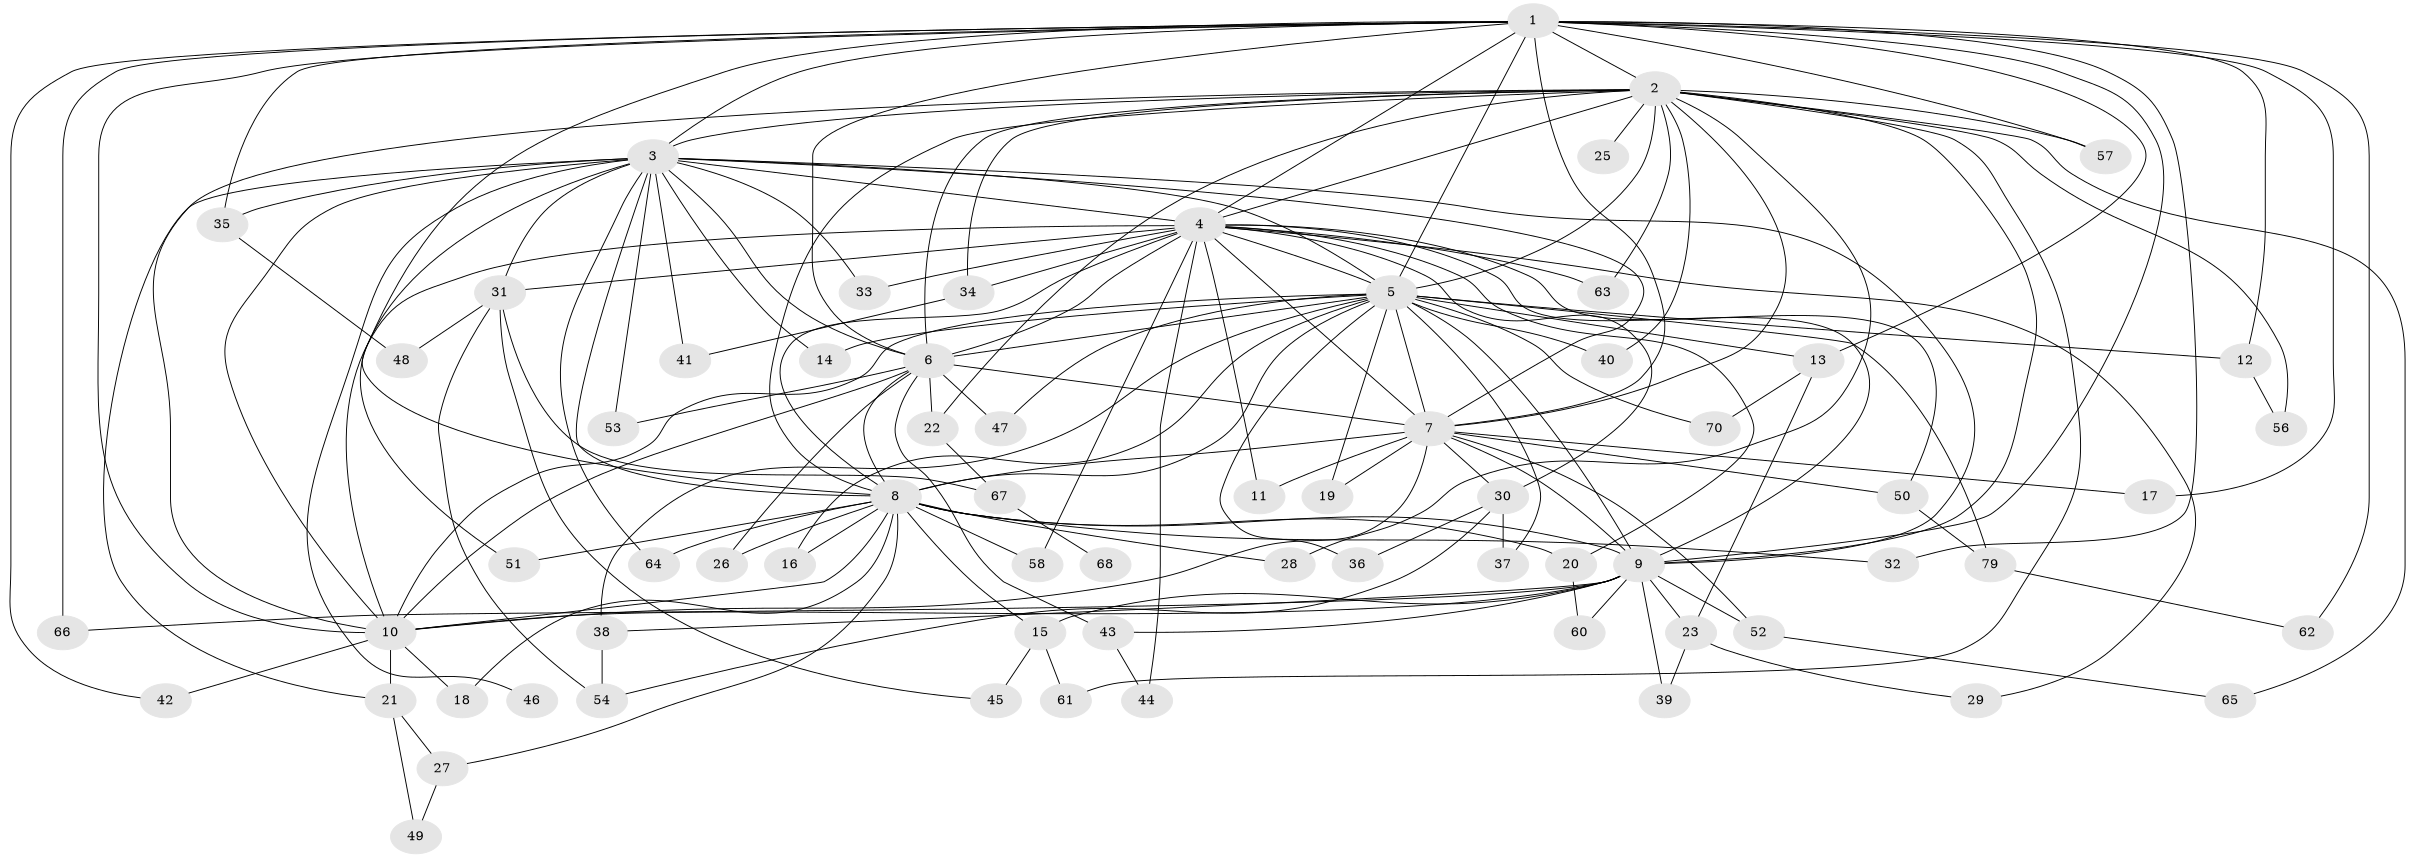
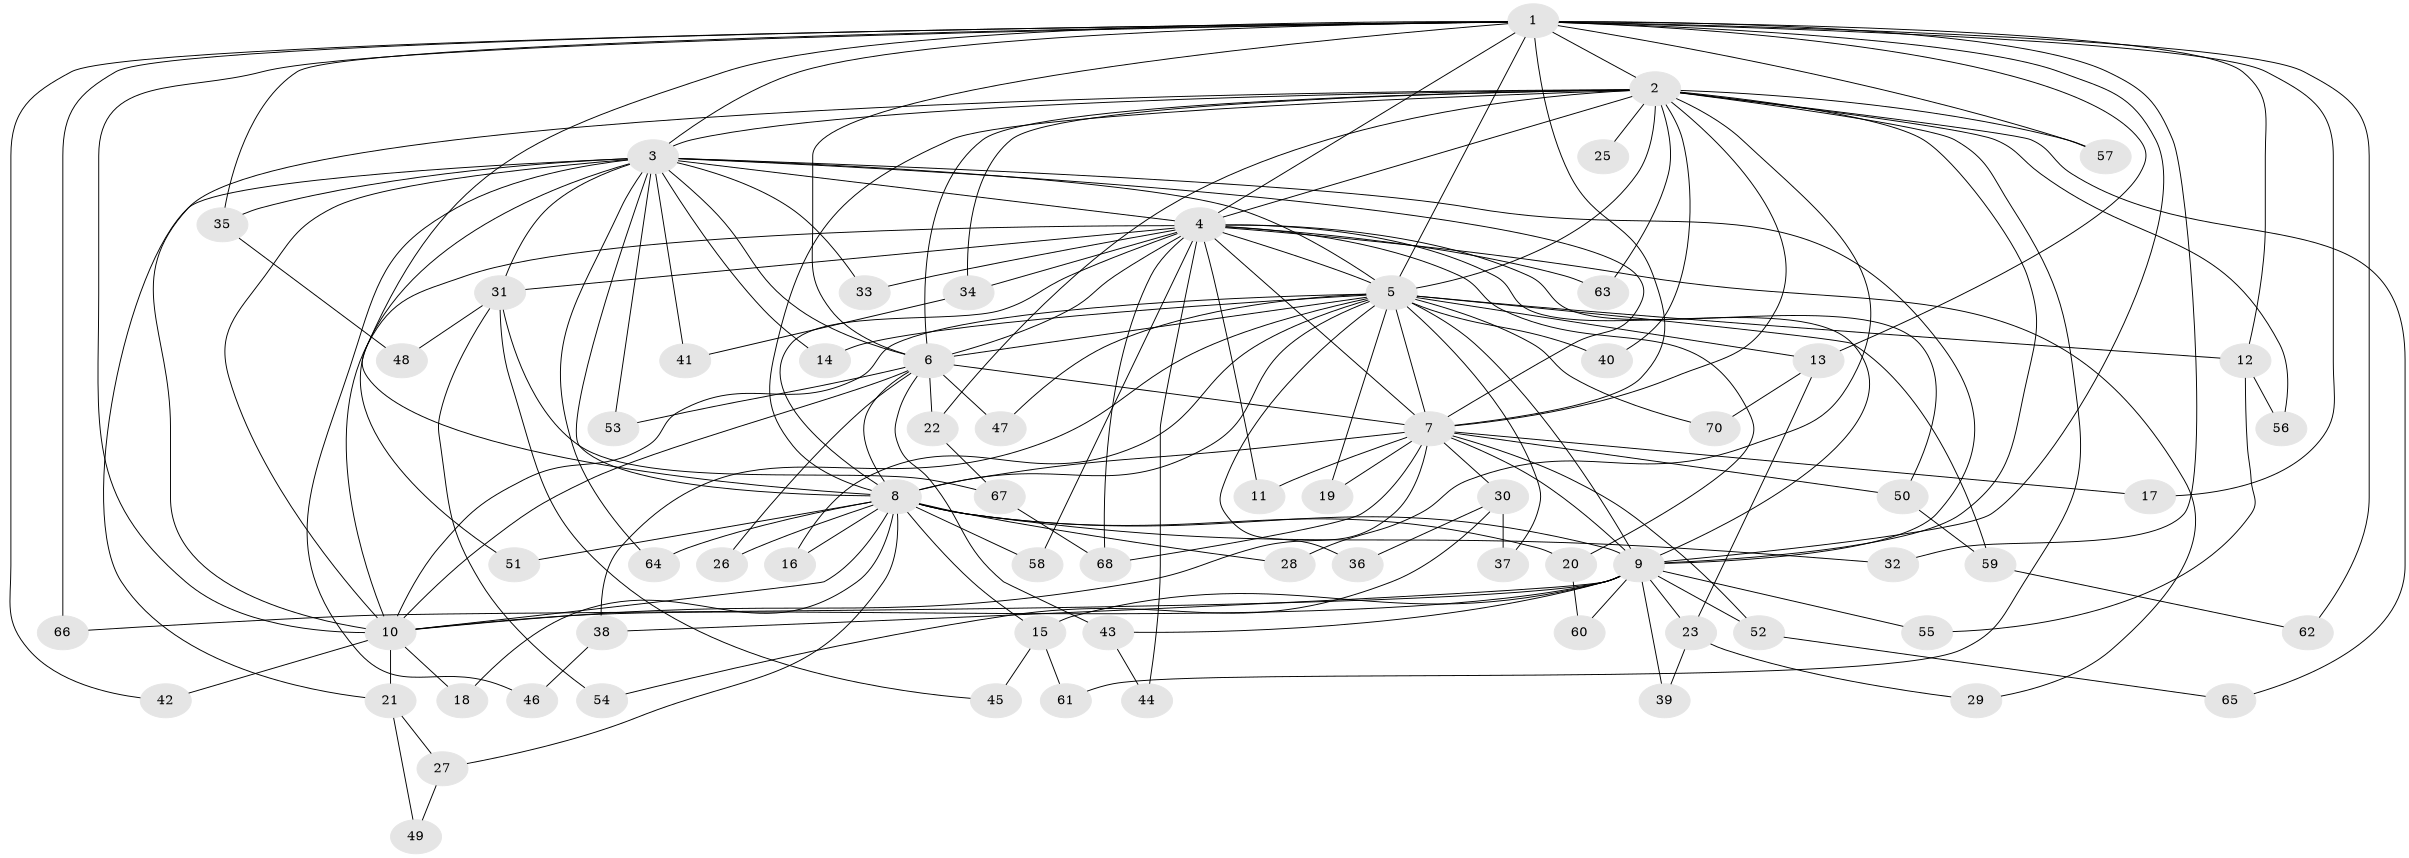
edge "4" -- "30": now "4" -- "68"
edge "7" -- "68": added
node "79": label "79" -> "59"
node "55": added
edge "38" -- "54": now "38" -- "46"
